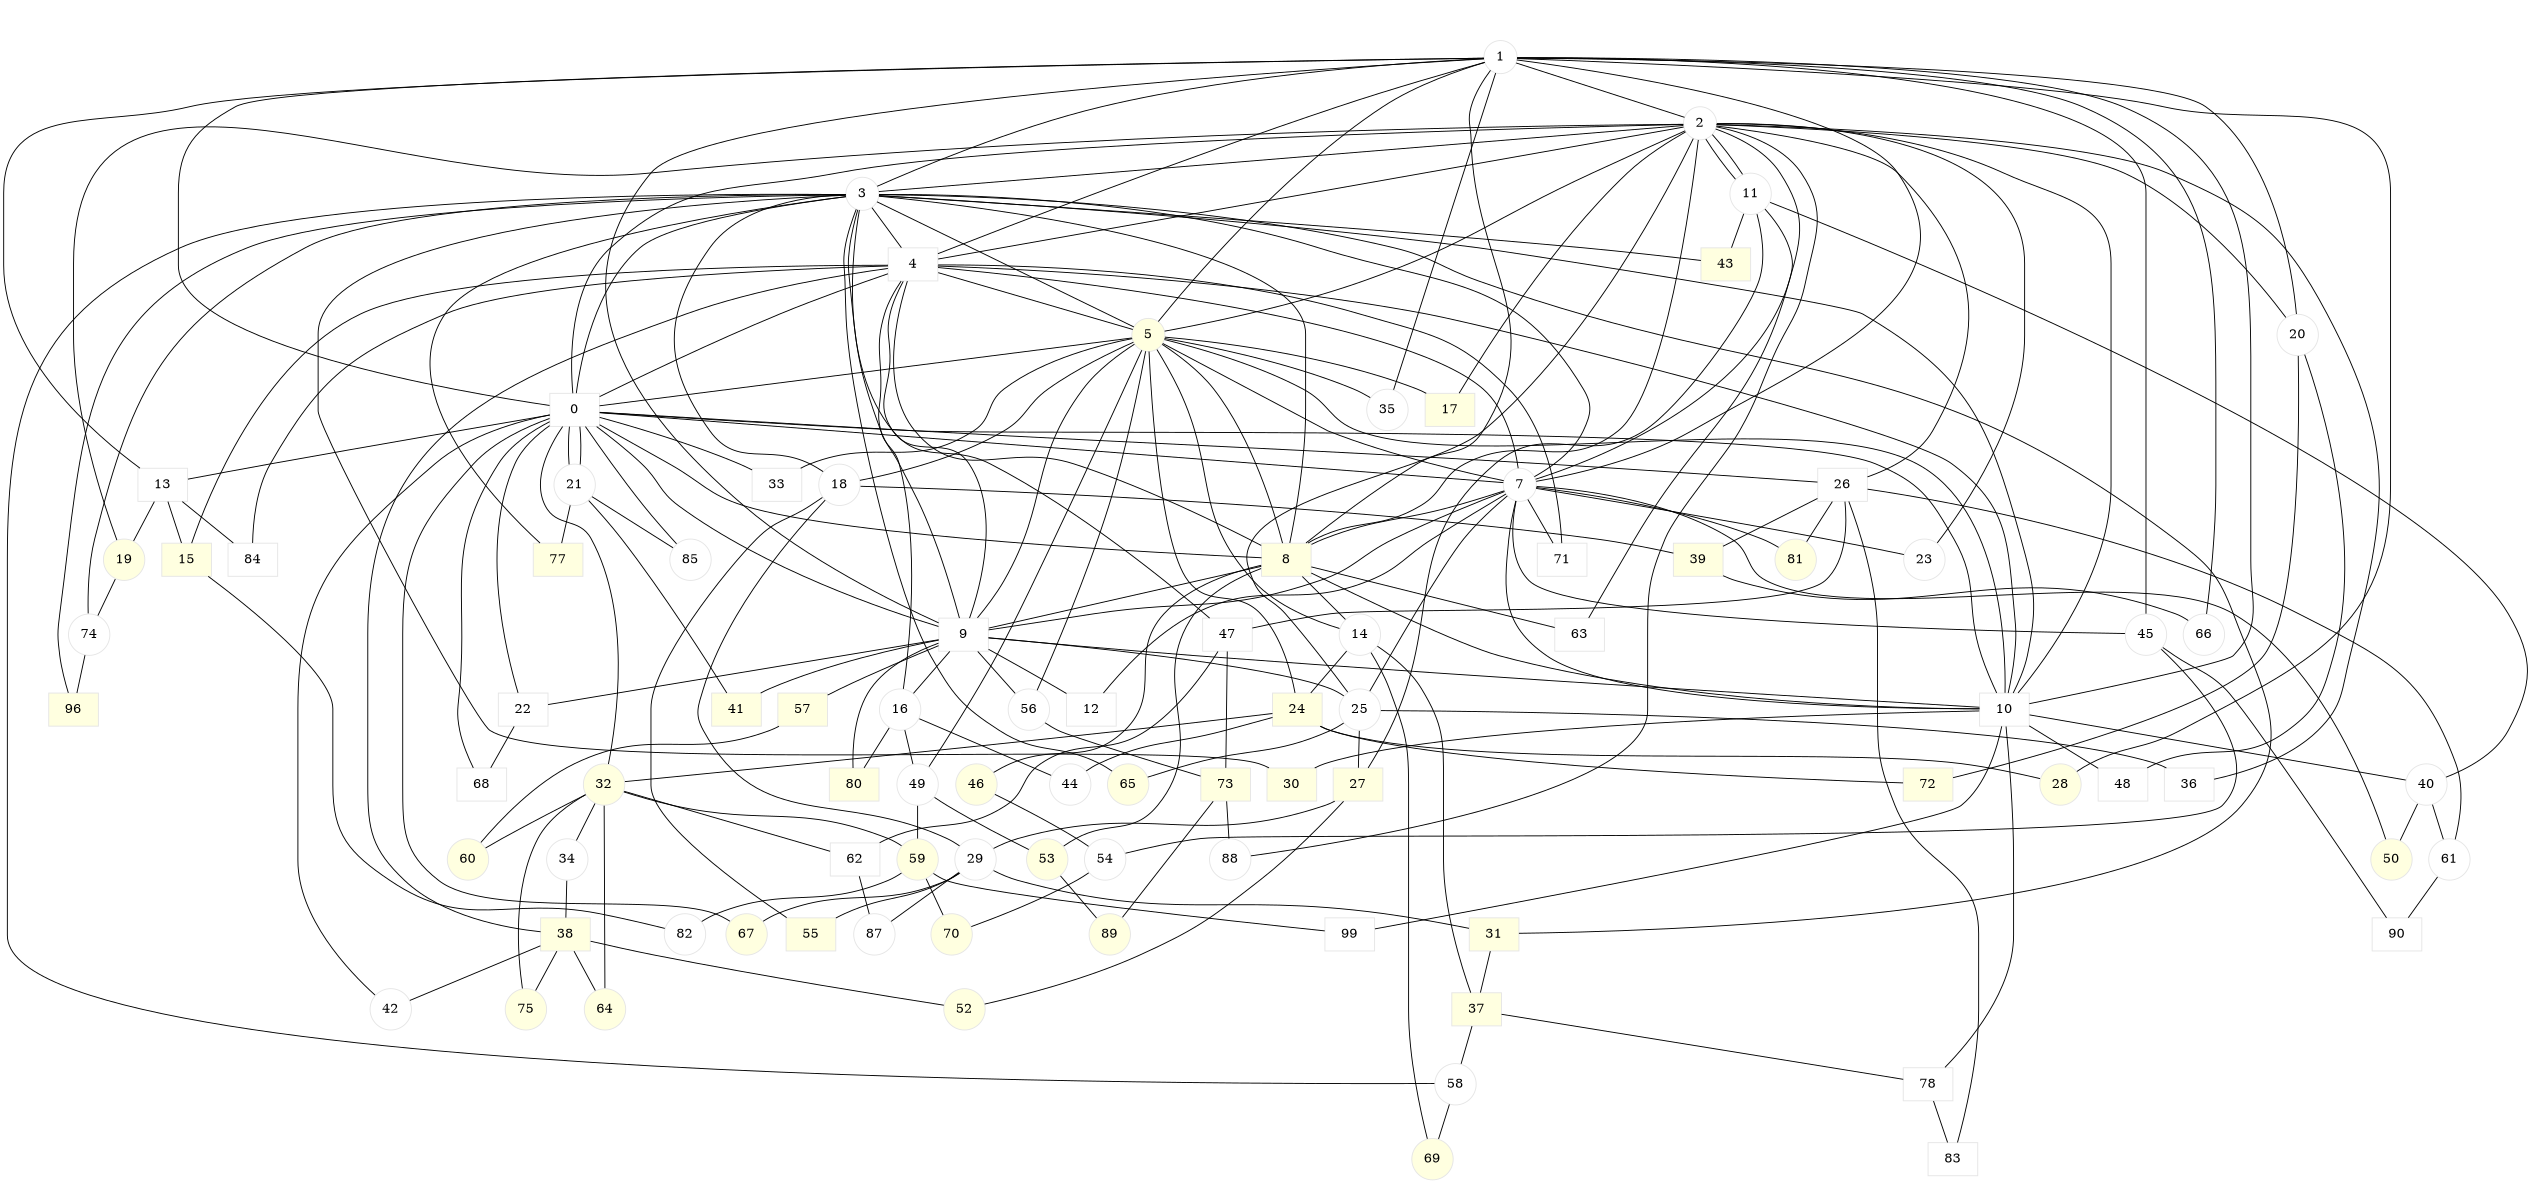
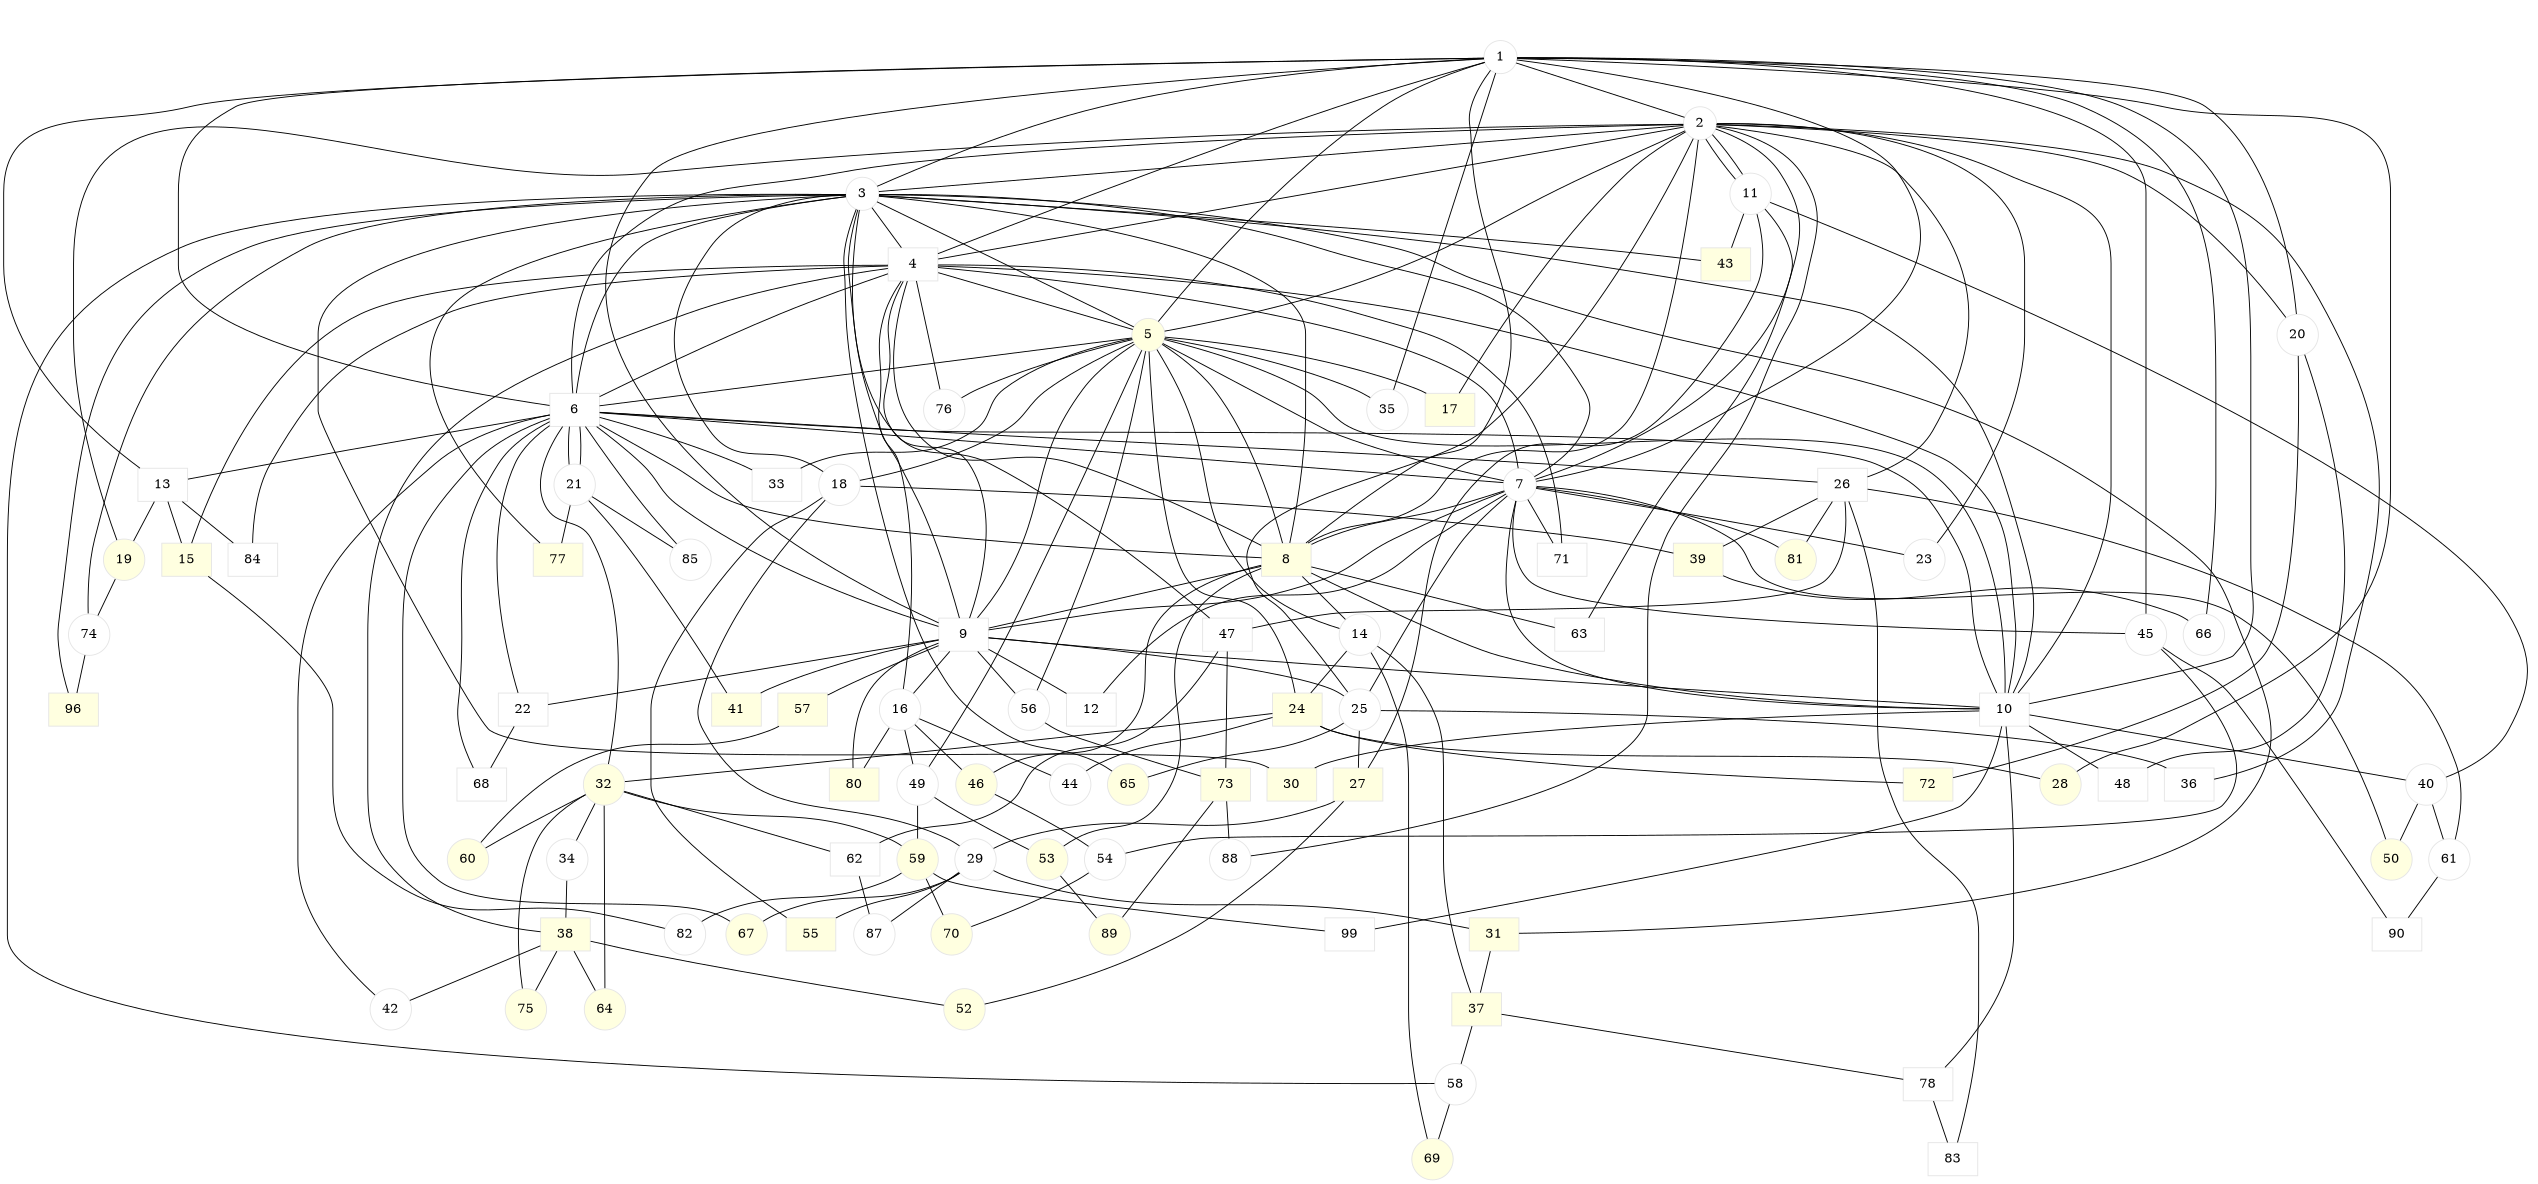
node "0": label "0" -> "6"
node "76": added
edge "16" -- "46": added
